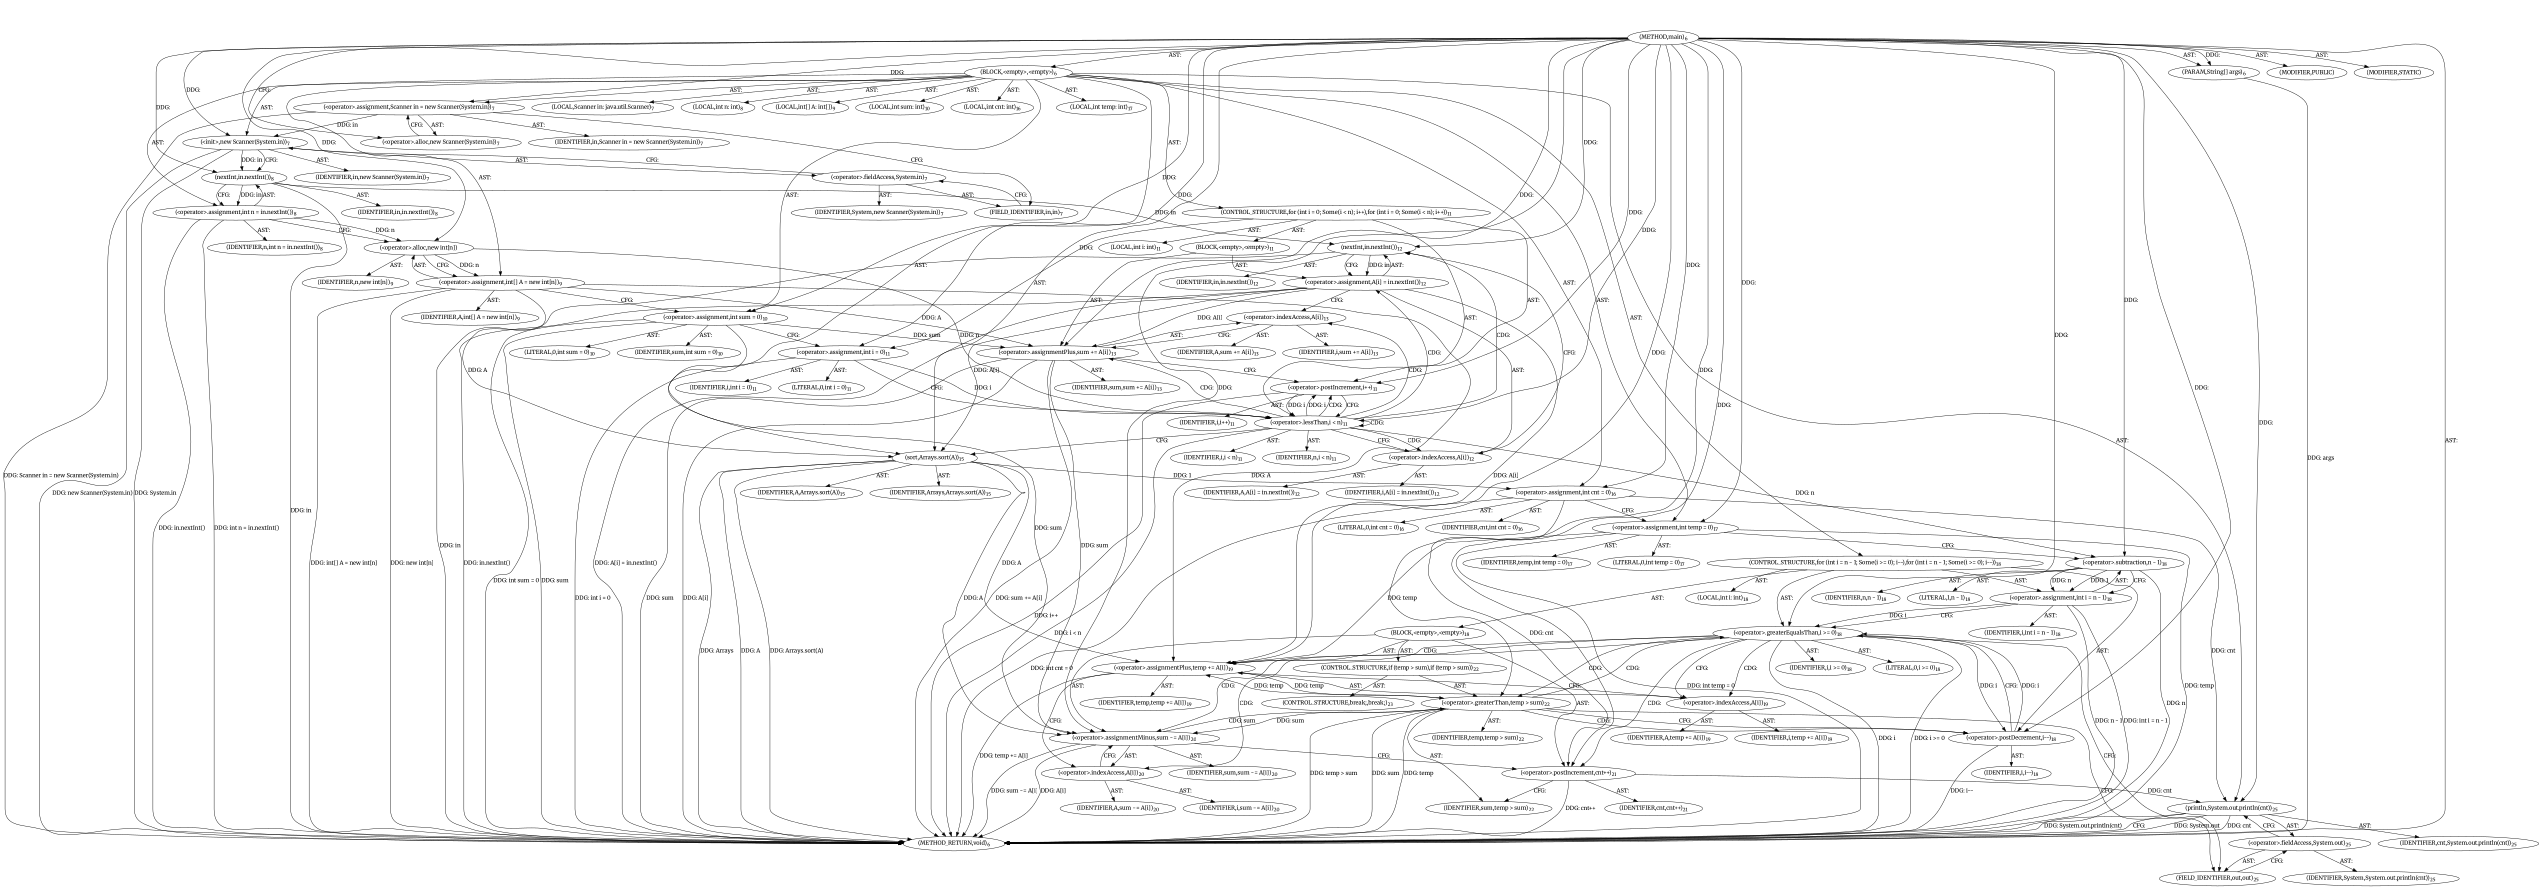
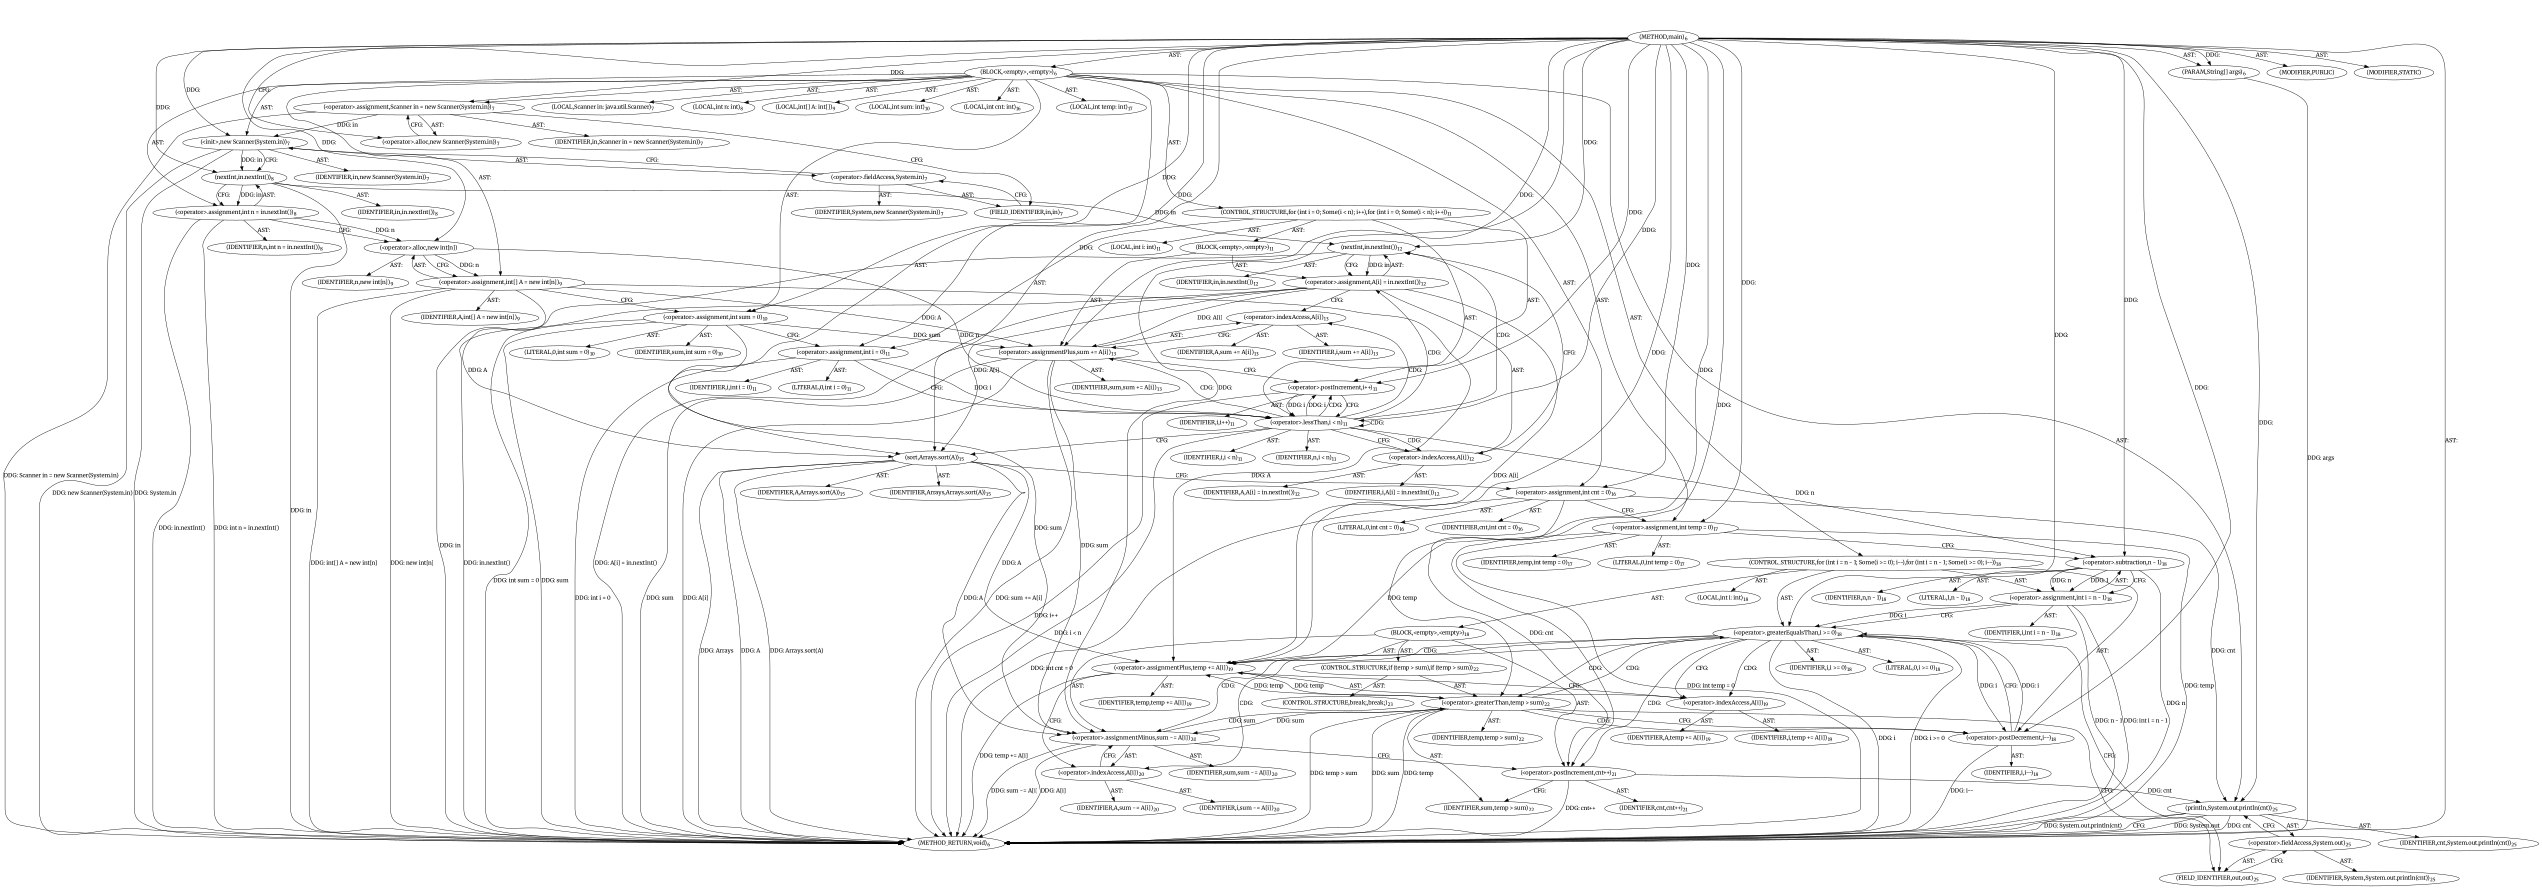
edge "(sort,Arrays.sort(A))" -> "(<operator>.assignment,int cnt = 0)": label "DDG: 1" -> "CFG: "
